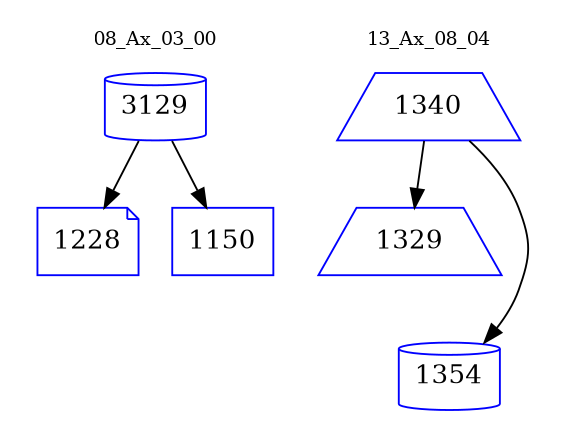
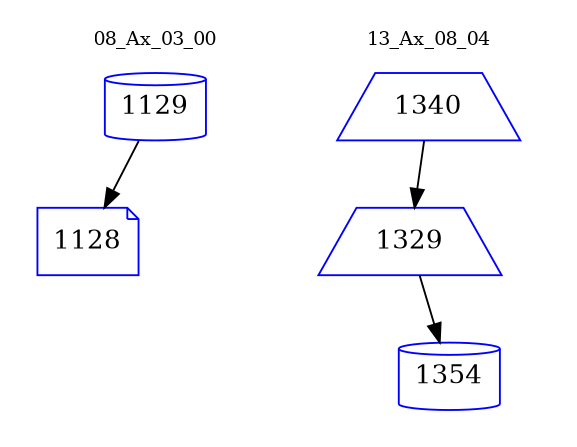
node "3129": label "3129" -> "1129"
edge "1340" -> "1354": now "1329" -> "1354"
node "1228": label "1228" -> "1128"
node "1150": removed
